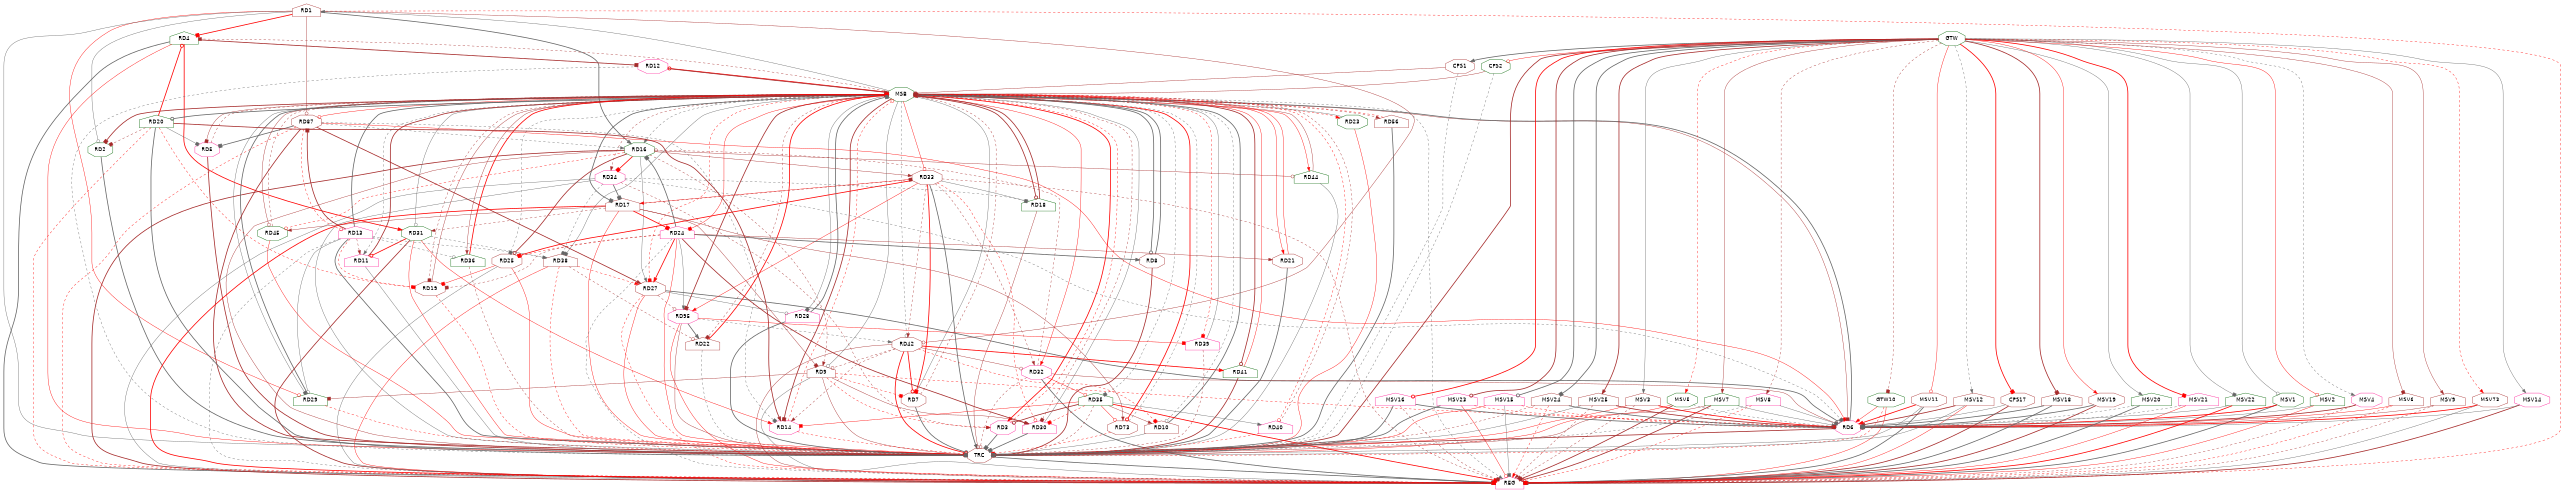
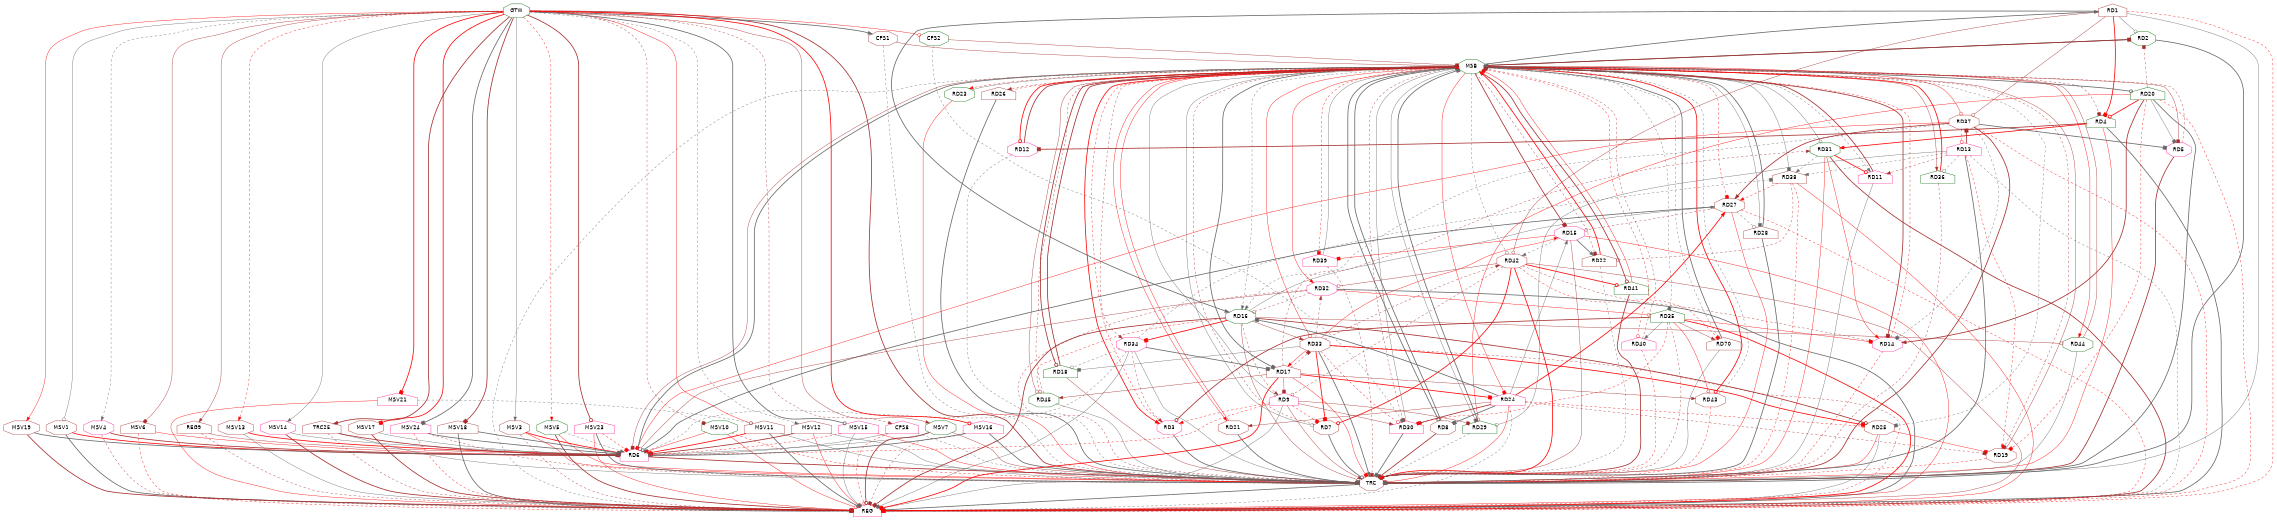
edge "MSB" -> "RD1": style solid -> bold
edge "RD13" -> "MSB": now "RD2" -> "MSB"
node "RD87": label "RD87" -> "RD37"
node "RD56": label "RD56" -> "RD26"
edge "RD1" -> "RD29": now "RD20" -> "RD29"
node "RD44": shape house -> octagon
edge "RD24" -> "RD8": arrowhead normal -> box
edge "RD27" -> "RD28": style solid -> dashed
node "RD95": label "RD95" -> "RD15"
node "RD28": color deeppink -> brown
edge "RD42" -> "RD41": arrowhead normal -> odot
node "RD9": color brown -> deeppink
node "MSV24": color brown -> deeppink
node "MSV25": label "MSV25" -> "TRC25"
node "MSV3": shape house -> octagon
node "MSV7": shape house -> octagon
node "MSV8": label "MSV8" -> "CPS8"
node "GTW10": label "GTW10" -> "MSV10"
node "MSV11": shape octagon -> house
node "CPS17": label "CPS17" -> "MSV17"
node "MSV20": removed
node "MSV22": removed
node "MSV1": color darkgreen -> brown
node "MSV2": removed
node "MSV9": label "MSV9" -> "REG9"
node "MSV73": label "MSV73" -> "MSV13"
edge "CPS2" -> "TRC": now "CPS2" -> "RD30"
edge "MSV21" -> "RD6": now "MSV21" -> "MSV11"
node "RD73": label "RD73" -> "RD43"
node "RD10": label "RD10" -> "RD70"
node "RD6": shape octagon -> house
edge "RD45" -> "TRC": color red -> gray40
edge "RD29" -> "TRC": color red -> gray40
